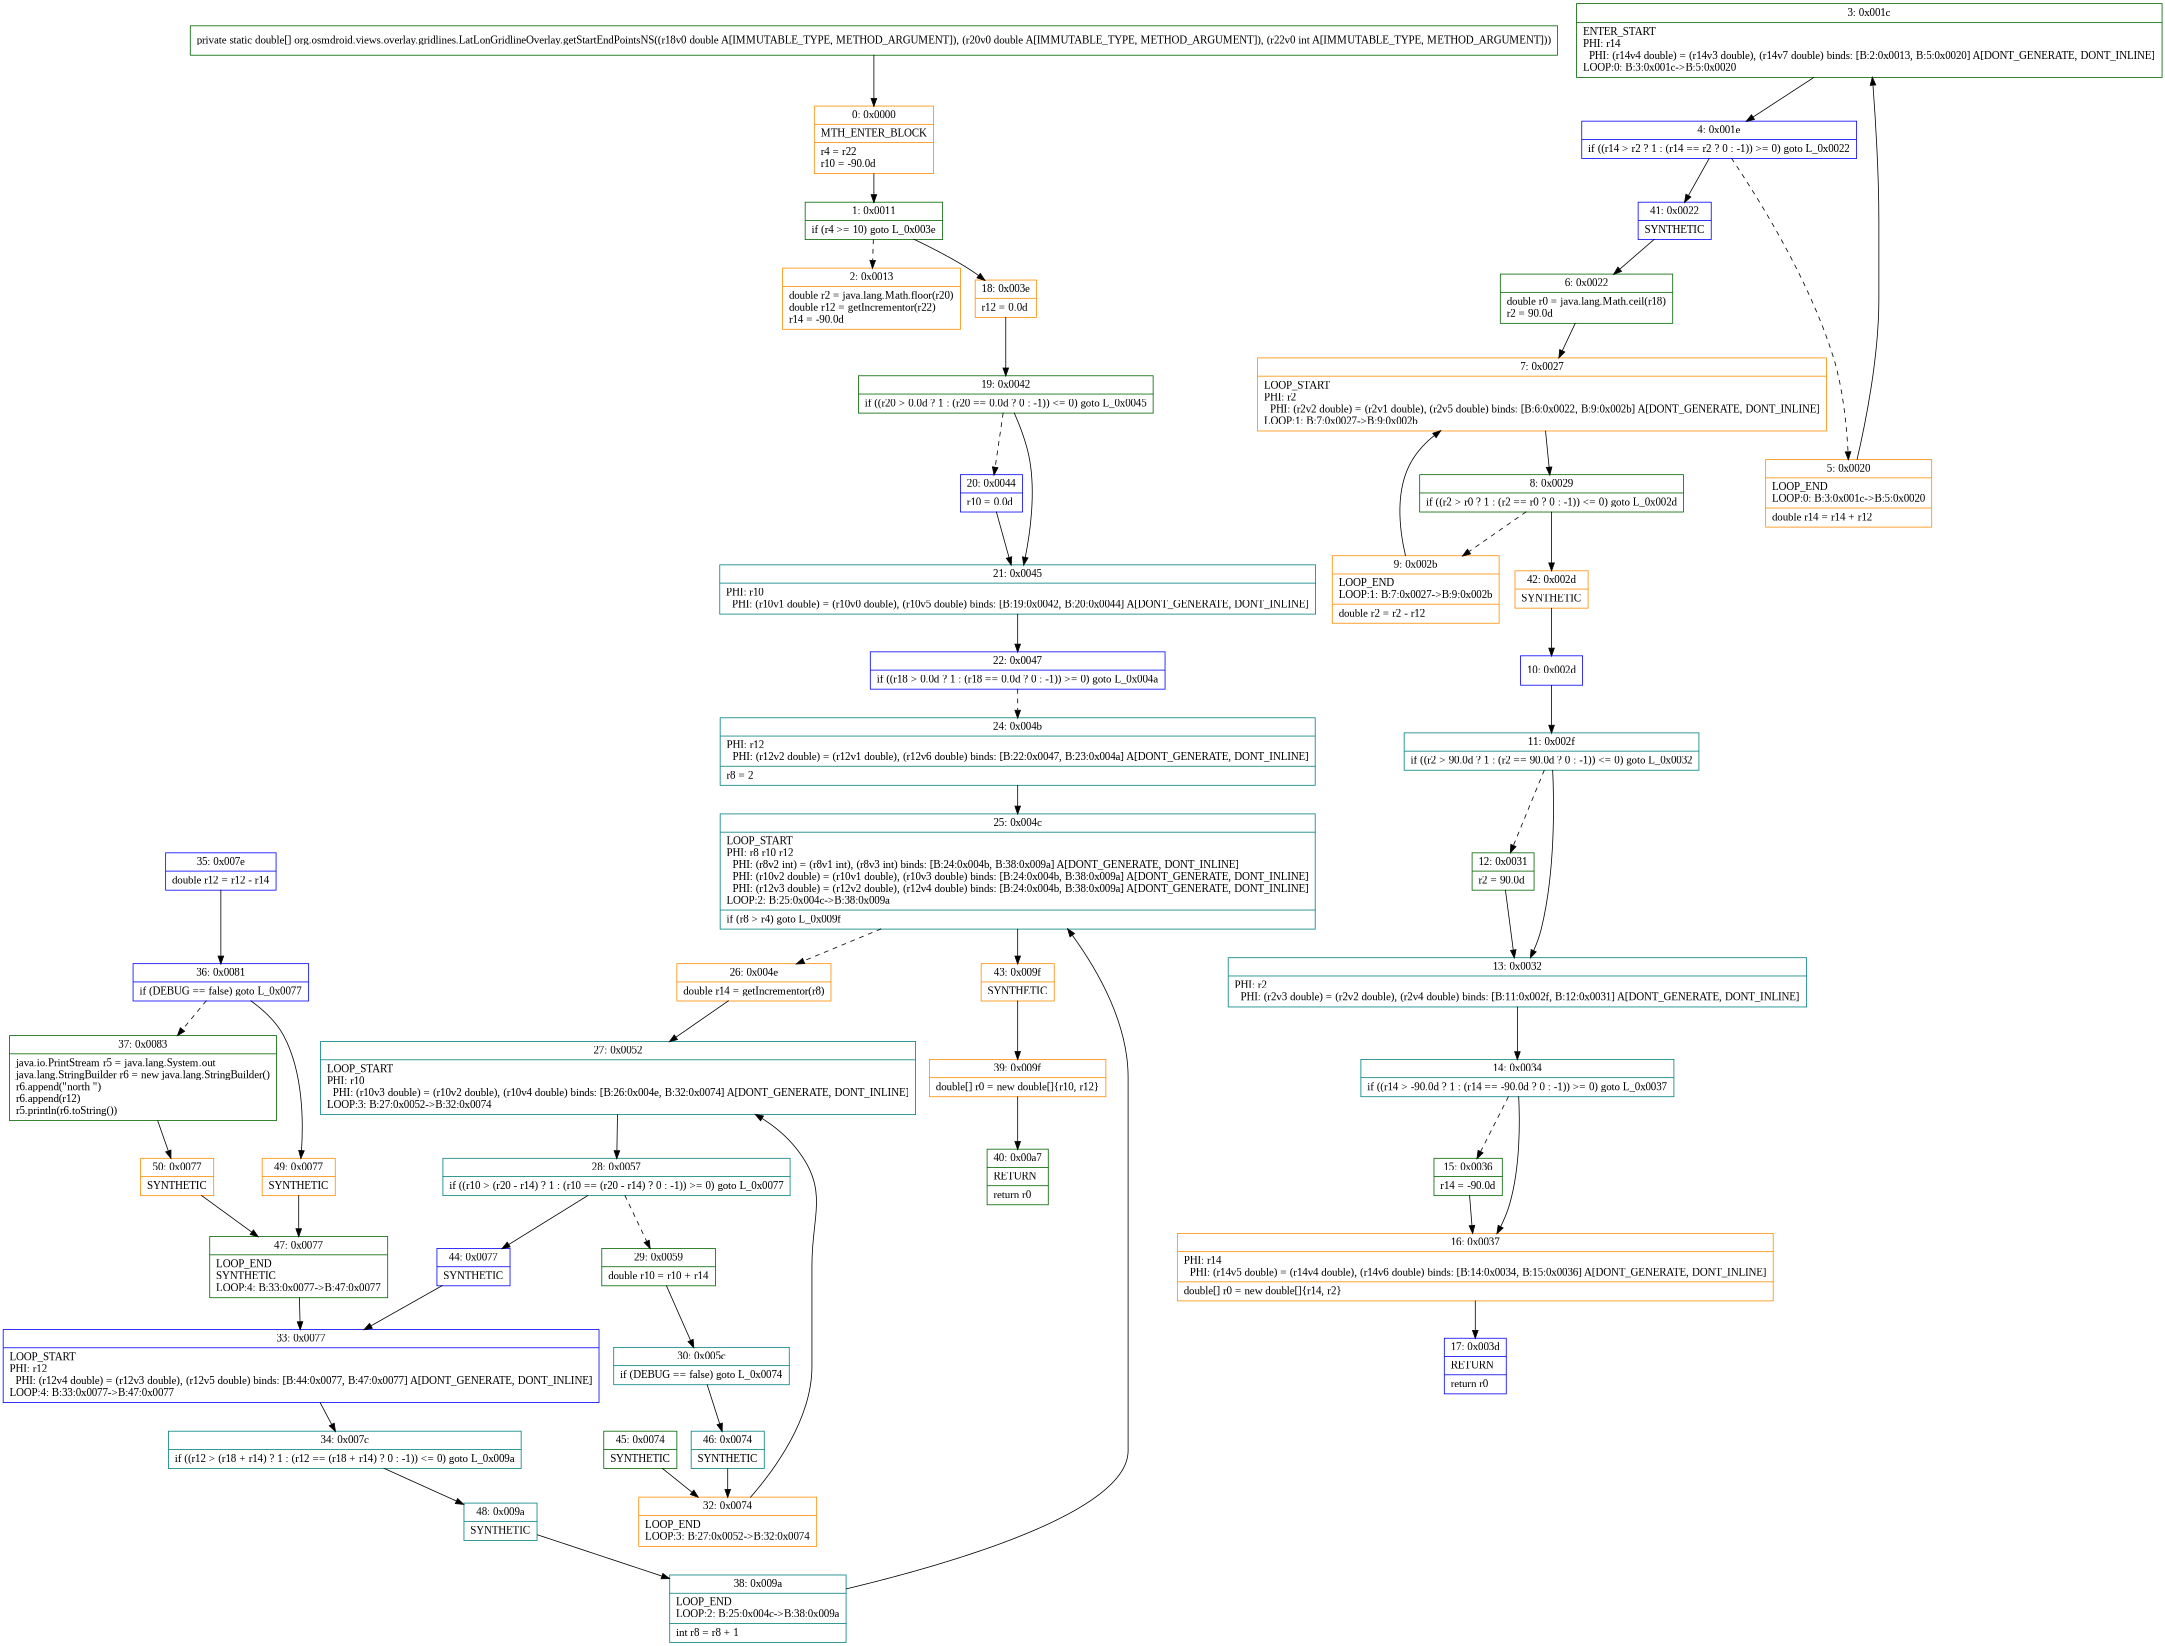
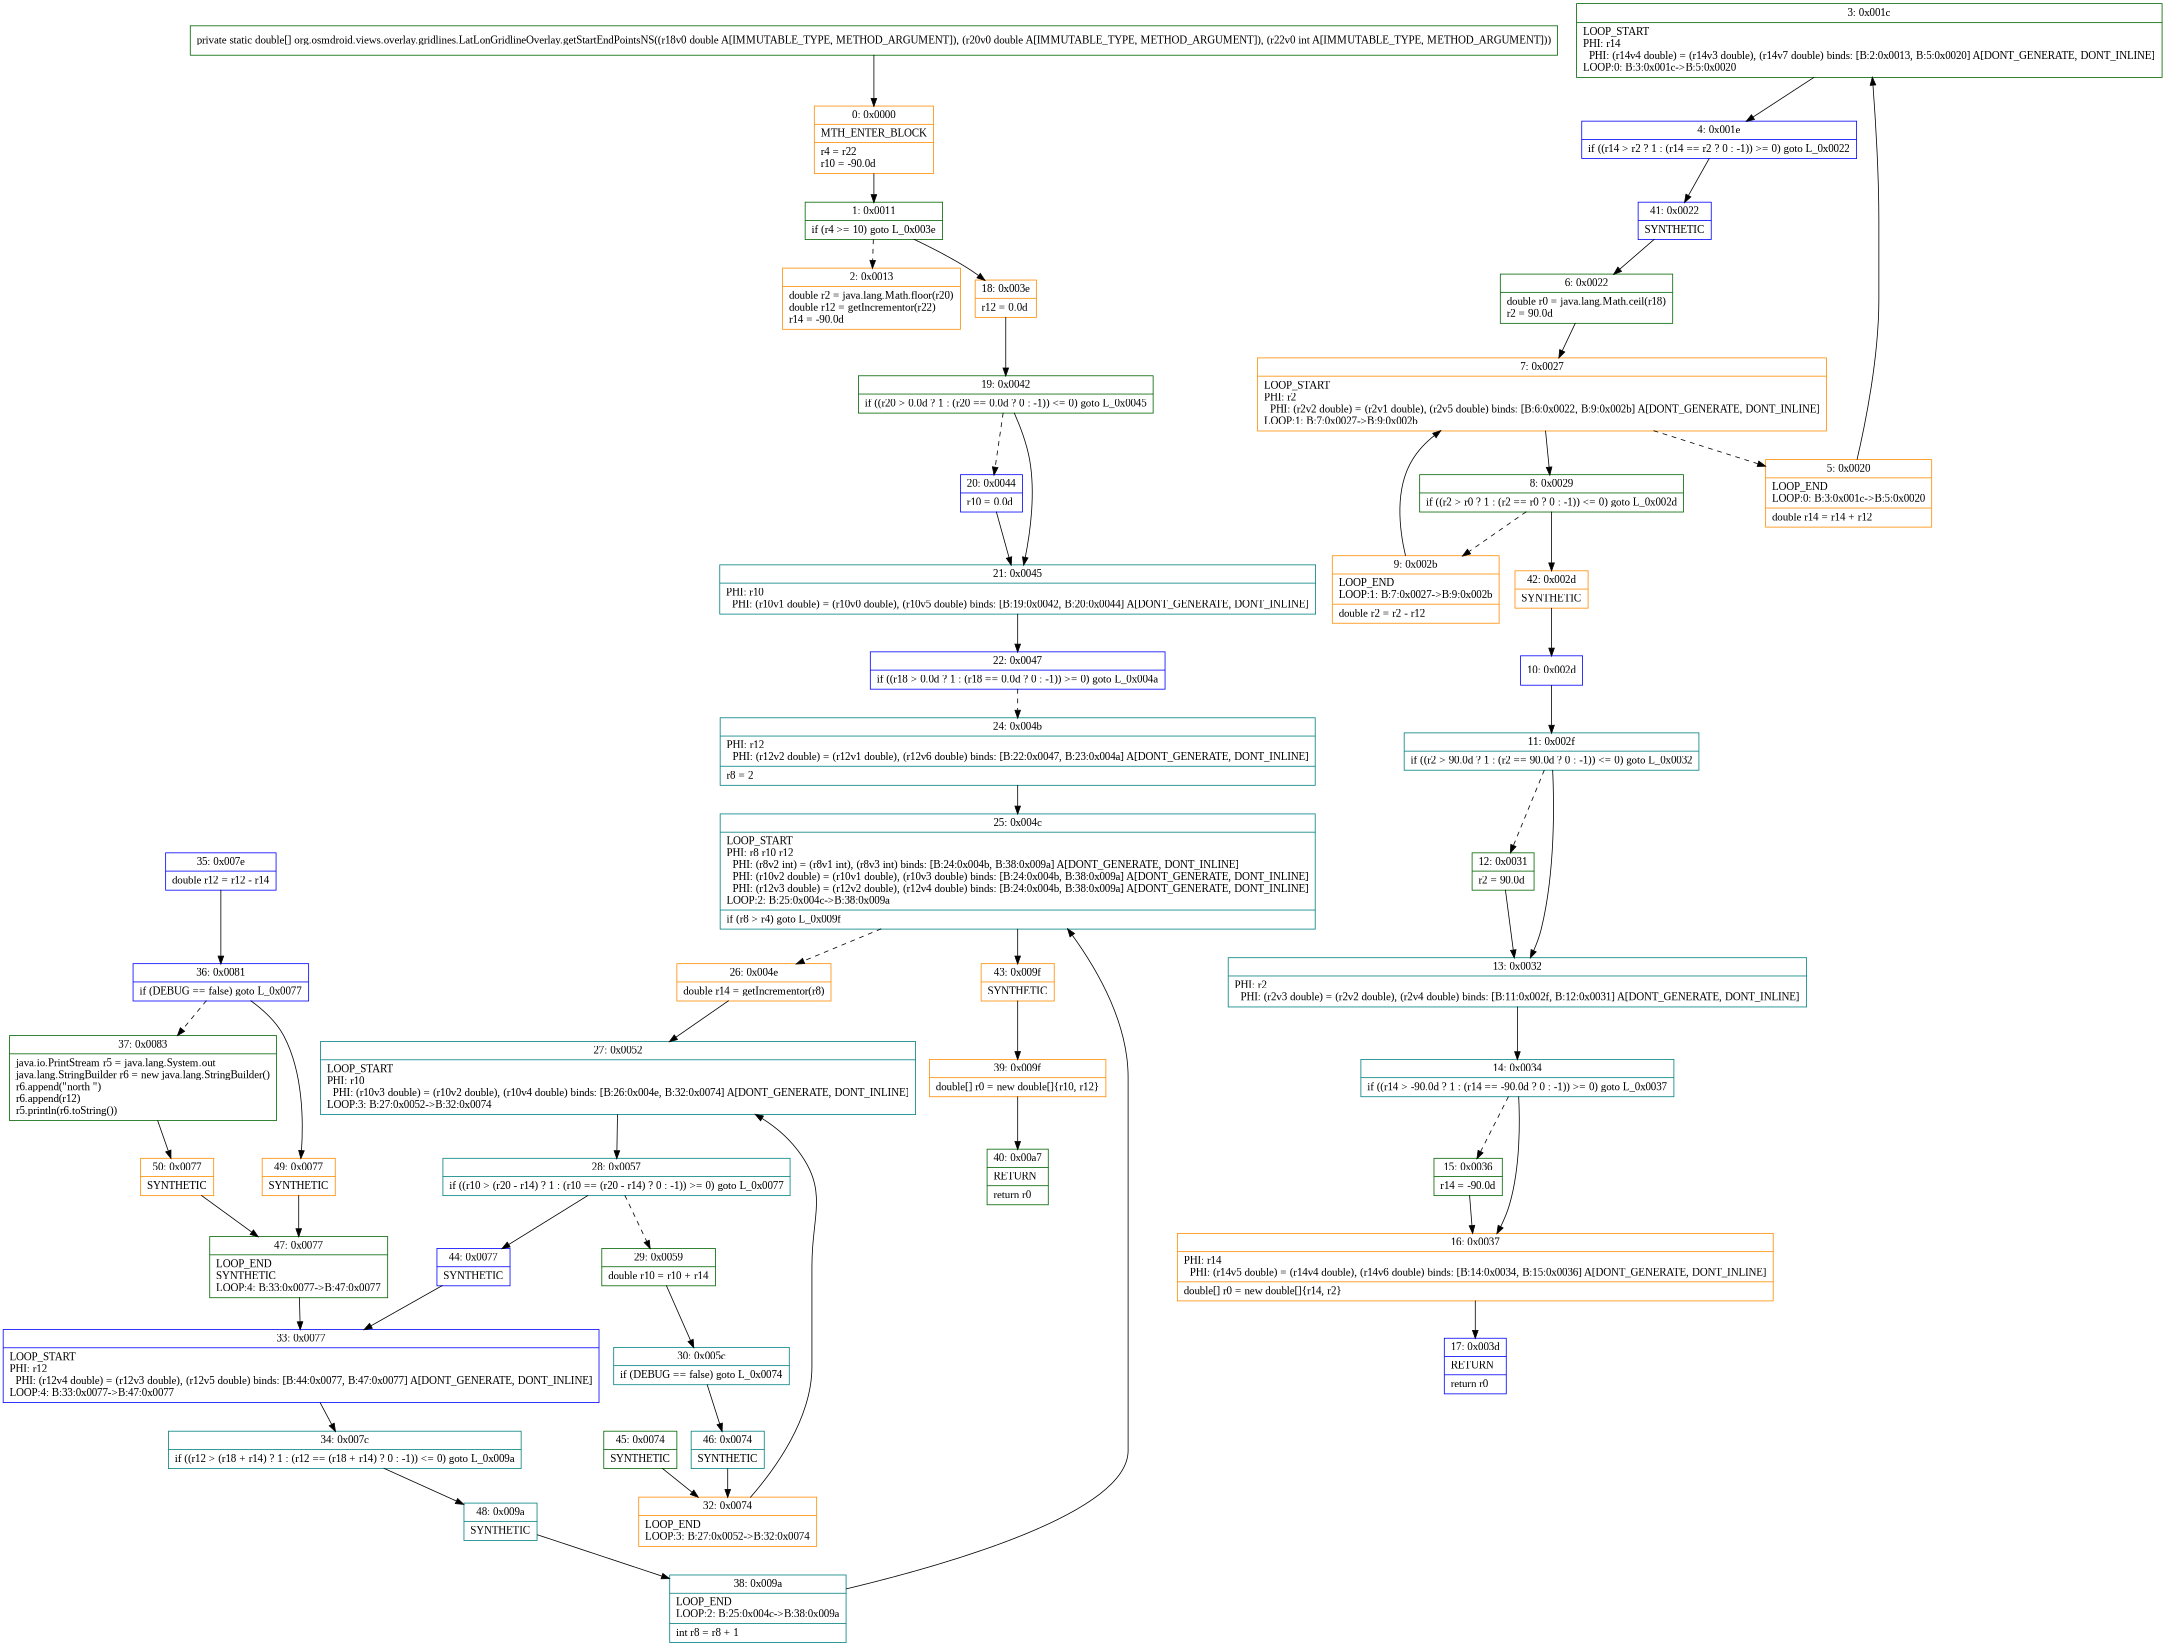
node "3: 0x001c": text "ENTER_START" -> "LOOP_START"
edge "4: 0x001e" -> "5: 0x0020": now "7: 0x0027" -> "5: 0x0020"
